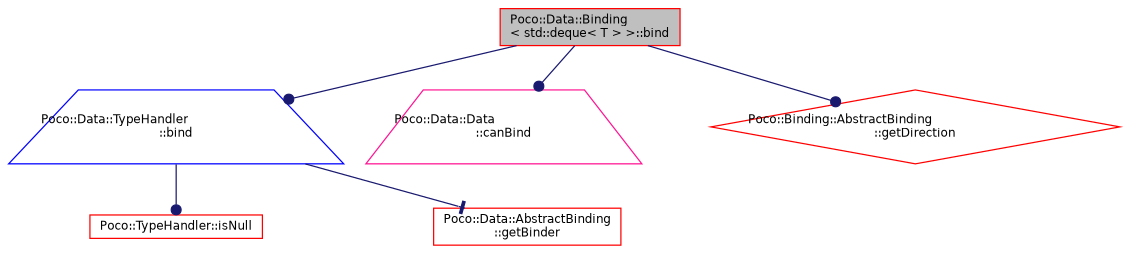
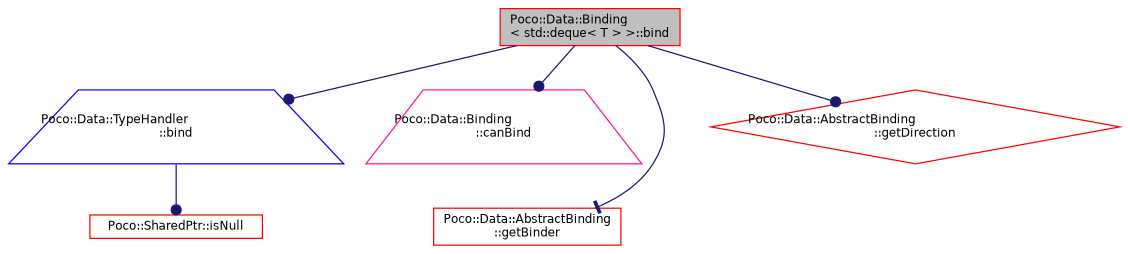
node "Poco::Data::Data ::canBind": label "Poco::Data::Data ::canBind" -> "Poco::Data::Binding ::canBind"
node "Poco::Binding::AbstractBinding ::getDirection": label "Poco::Binding::AbstractBinding ::getDirection" -> "Poco::Data::AbstractBinding ::getDirection"
edge "Poco::Data::TypeHandler ::bind" -> "Poco::Data::AbstractBinding ::getBinder": now "Poco::Data::Binding < std::deque< T > >::bind" -> "Poco::Data::AbstractBinding ::getBinder"
node "Poco::TypeHandler::isNull": label "Poco::TypeHandler::isNull" -> "Poco::SharedPtr::isNull"
